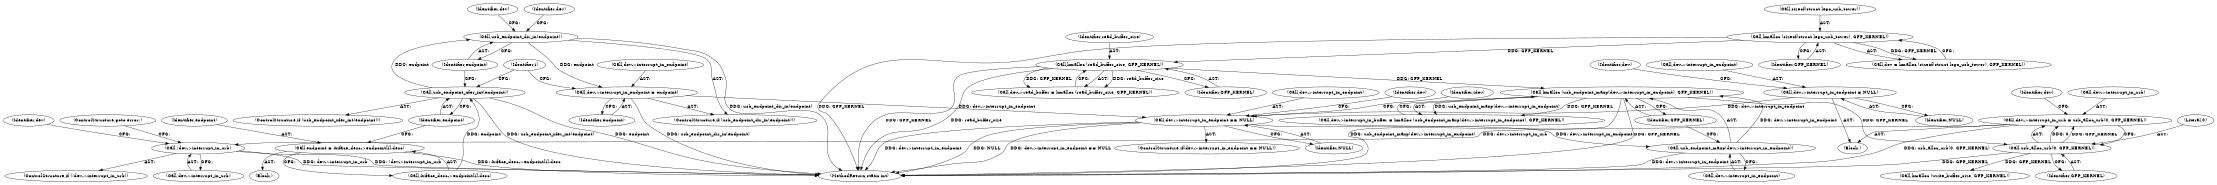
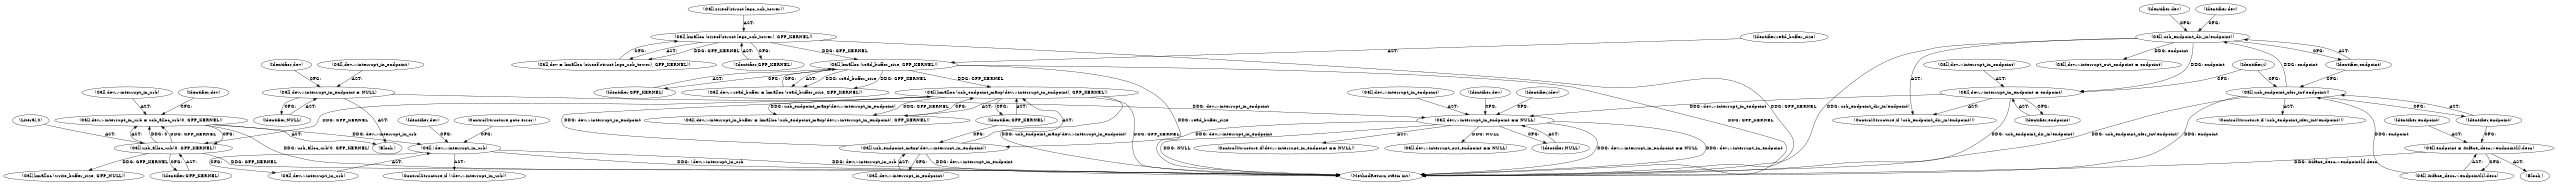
node "(Call,dev->interrupt_out_endpoint = endpoint)": added
node "(Call,dev->interrupt_out_endpoint == NULL)": added
node "(Call,kmalloc (write_buffer_size, GFP_KERNEL))": label "(Call,kmalloc (write_buffer_size, GFP_KERNEL))" -> "(Call,kmalloc (write_buffer_size, GFP_NULL))"
